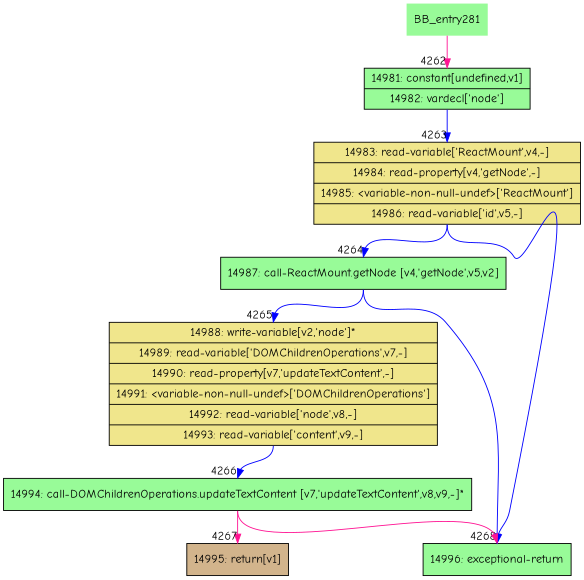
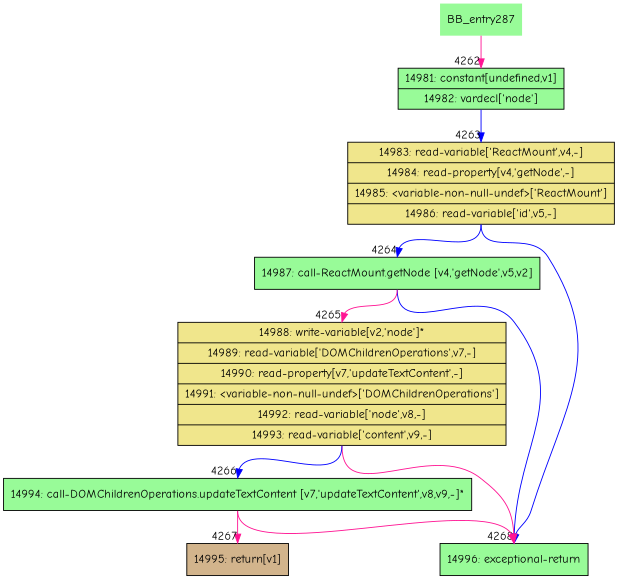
node "BB_entry281": label "BB_entry281" -> "BB_entry287"
edge "14987: call-ReactMount.getNode [v4,'getNode',v5,v2]" -> "14988: write-variable[v2,'node']*": color blue -> deeppink
edge "14988: write-variable[v2,'node']*" -> "14996: exceptional-return": added
